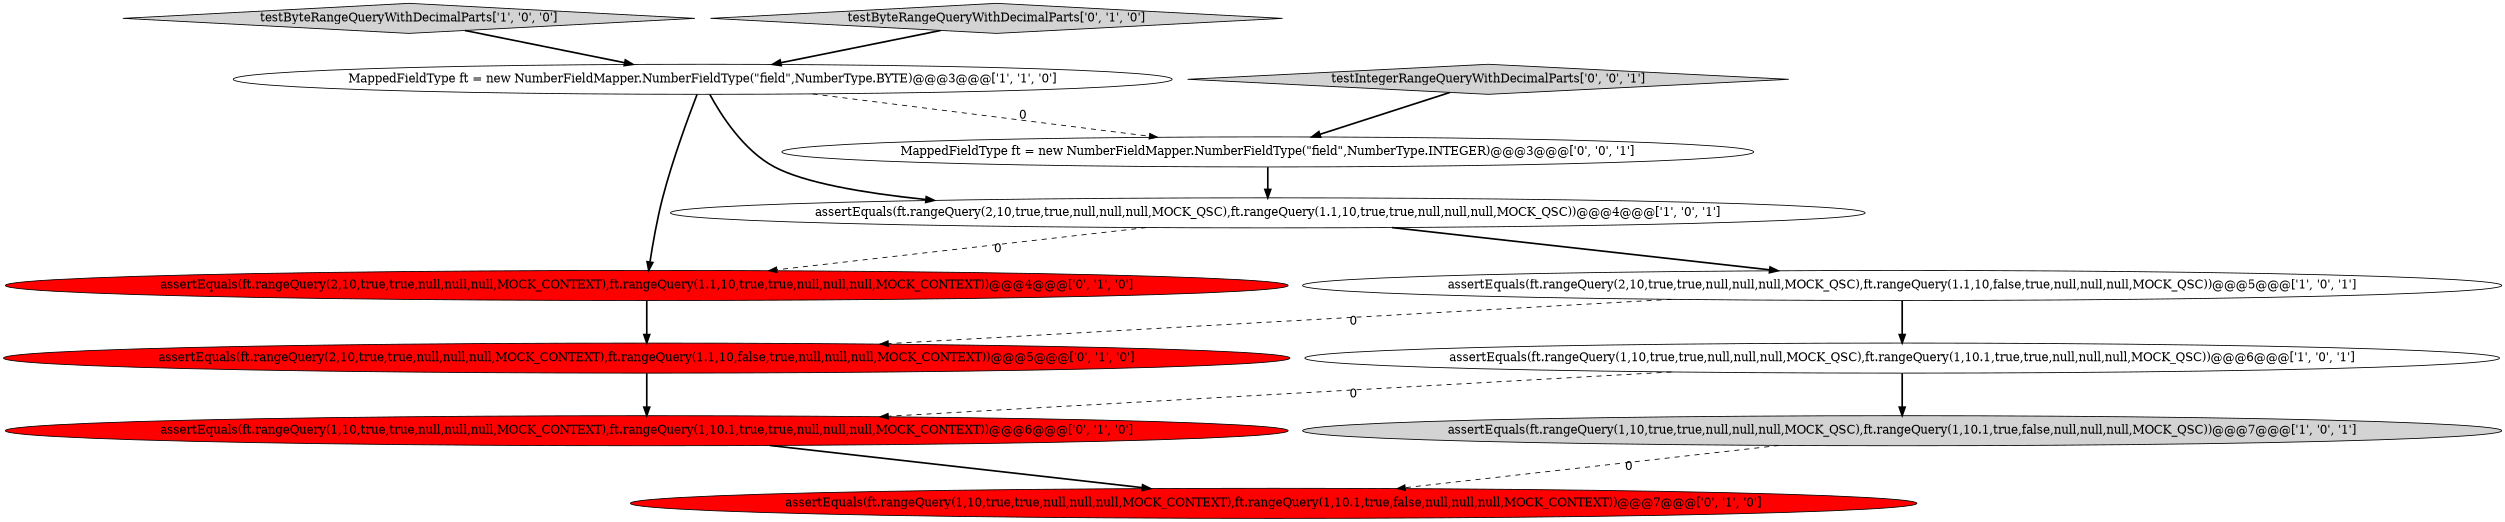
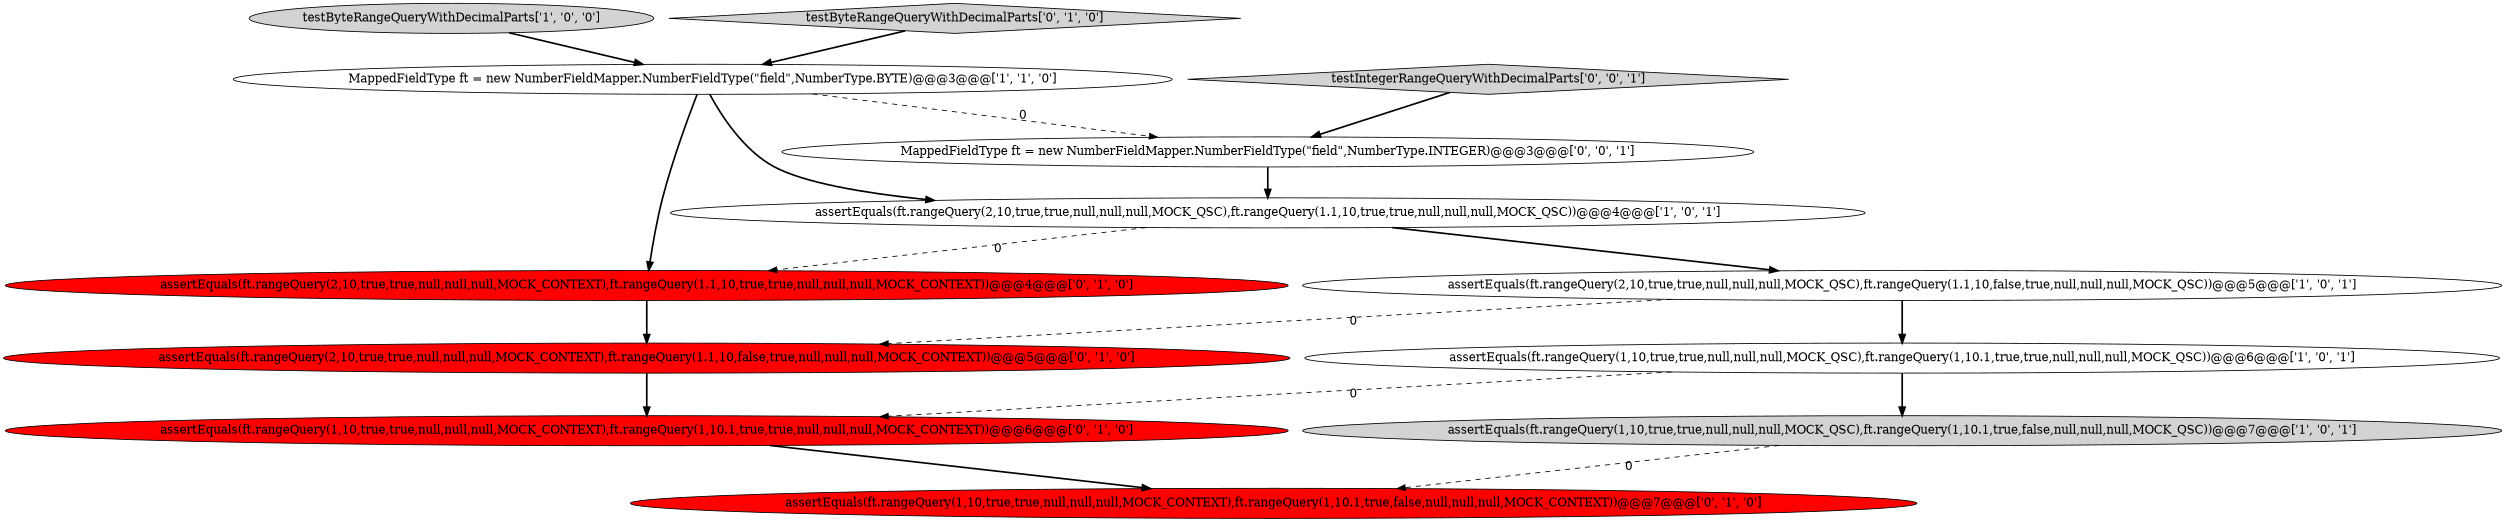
node "testByteRangeQueryWithDecimalParts['1', '0', '0']": shape diamond -> ellipse
